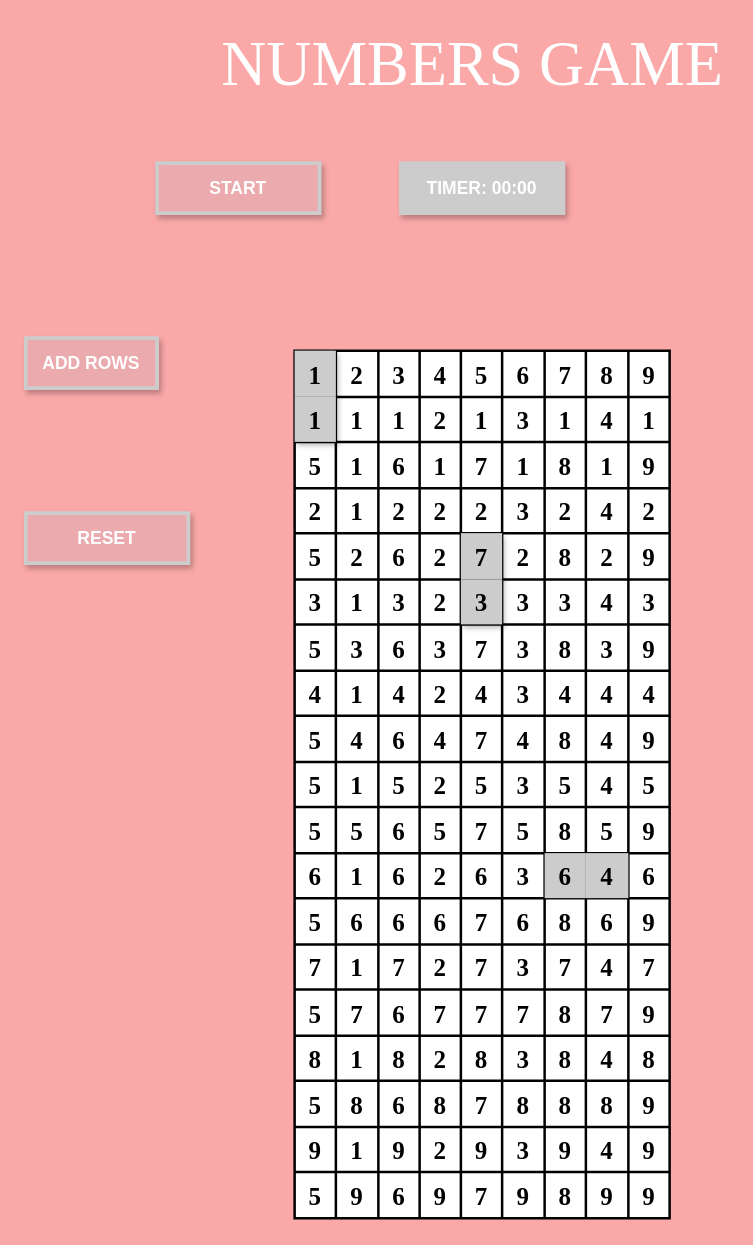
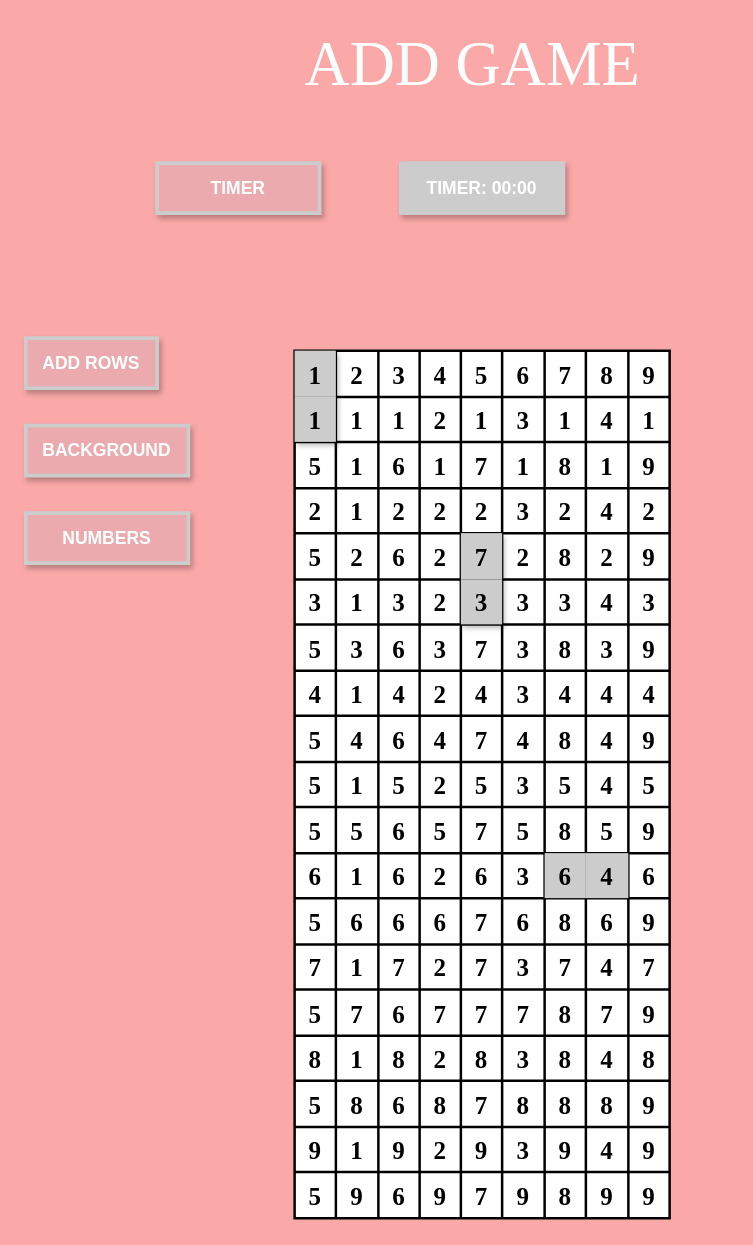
node "NUMBERS GAME": label "NUMBERS GAME" -> "ADD GAME"
node "START": label "START" -> "TIMER"
node "BACKGROUND": added
node "RESET": label "RESET" -> "NUMBERS"
